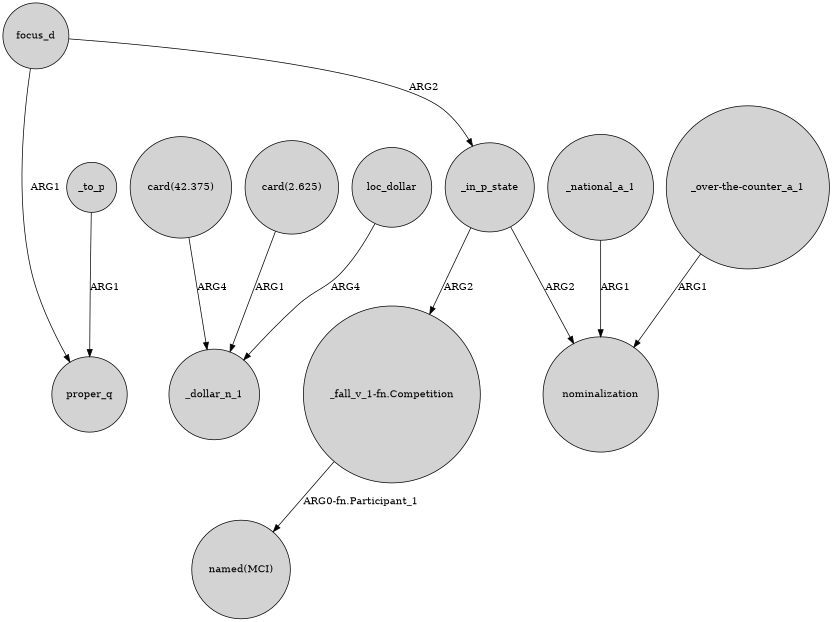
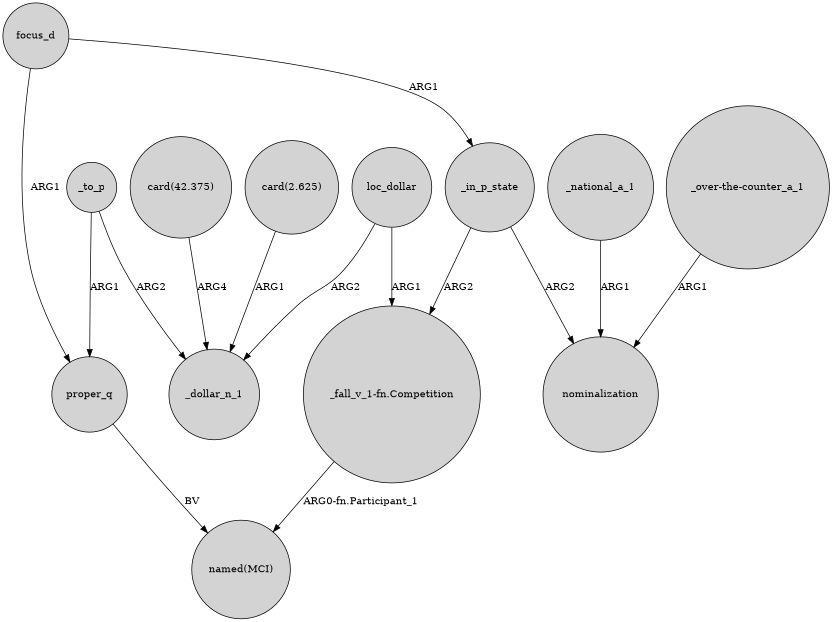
edge "focus_d" -> "_in_p_state": label "ARG2" -> "ARG1"
edge "loc_dollar" -> "_fall_v_1-fn.Competition": added, label "ARG1"
edge "_to_p" -> "_dollar_n_1": added, label "ARG2"
edge "loc_dollar" -> "_dollar_n_1": label "ARG4" -> "ARG2"
edge "proper_q" -> "named(MCI)": added, label "BV"
